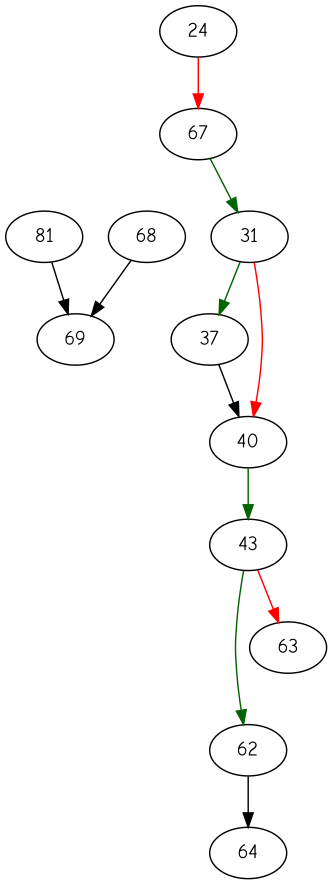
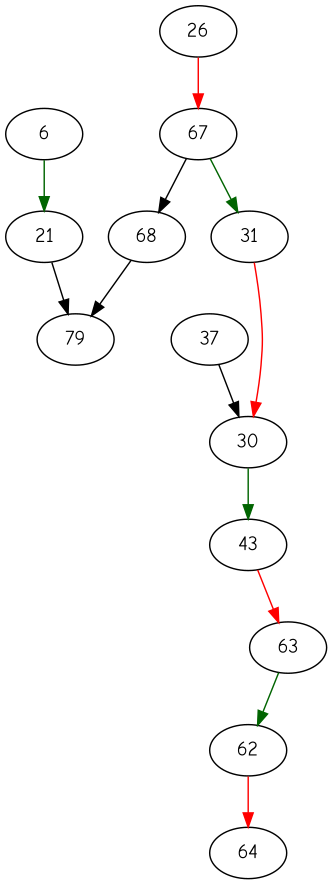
node "24": label "24" -> "26"
node "6": added
edge "67" -> "68": added
node "81": label "81" -> "21"
edge "31" -> "37": removed
node "69": label "69" -> "79"
node "40": label "40" -> "30"
edge "43" -> "62": now "63" -> "62"
edge "62" -> "64": color black -> red
